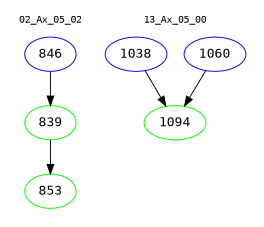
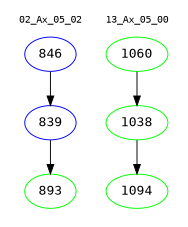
node "1038": color blue -> green
node "1060": color blue -> green
edge "1060" -> "1094": now "1060" -> "1038"
node "839": color green -> blue
node "853": label "853" -> "893"
